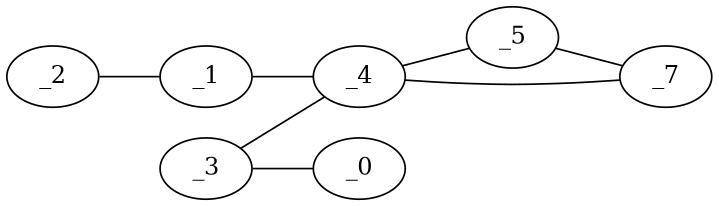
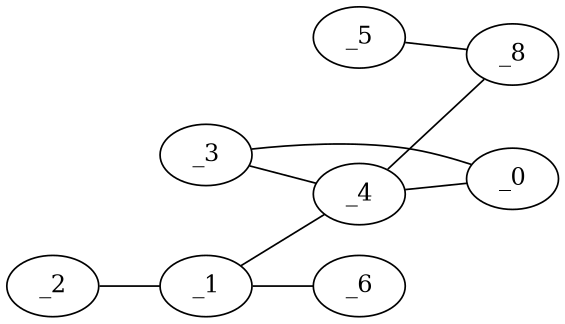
edge "_5" -- "_4": now "_0" -- "_4"
node "_7": label "_7" -> "_8"
node "_6": added
